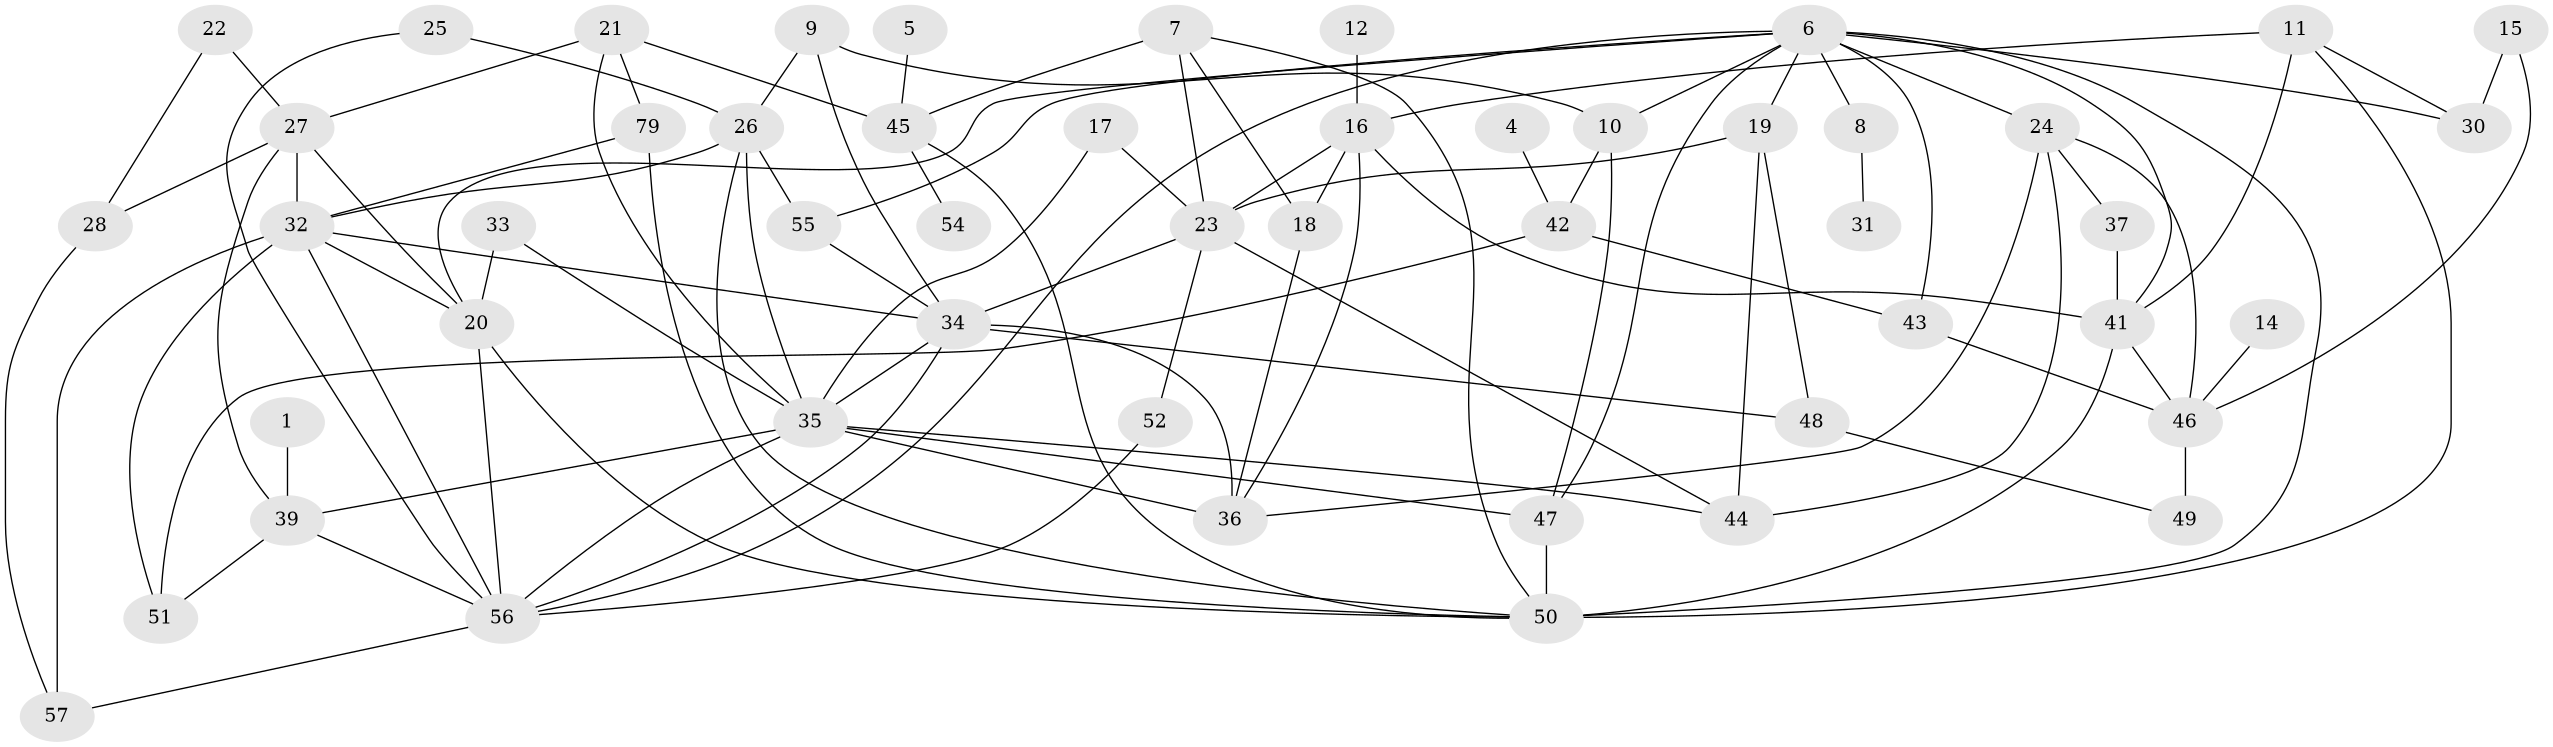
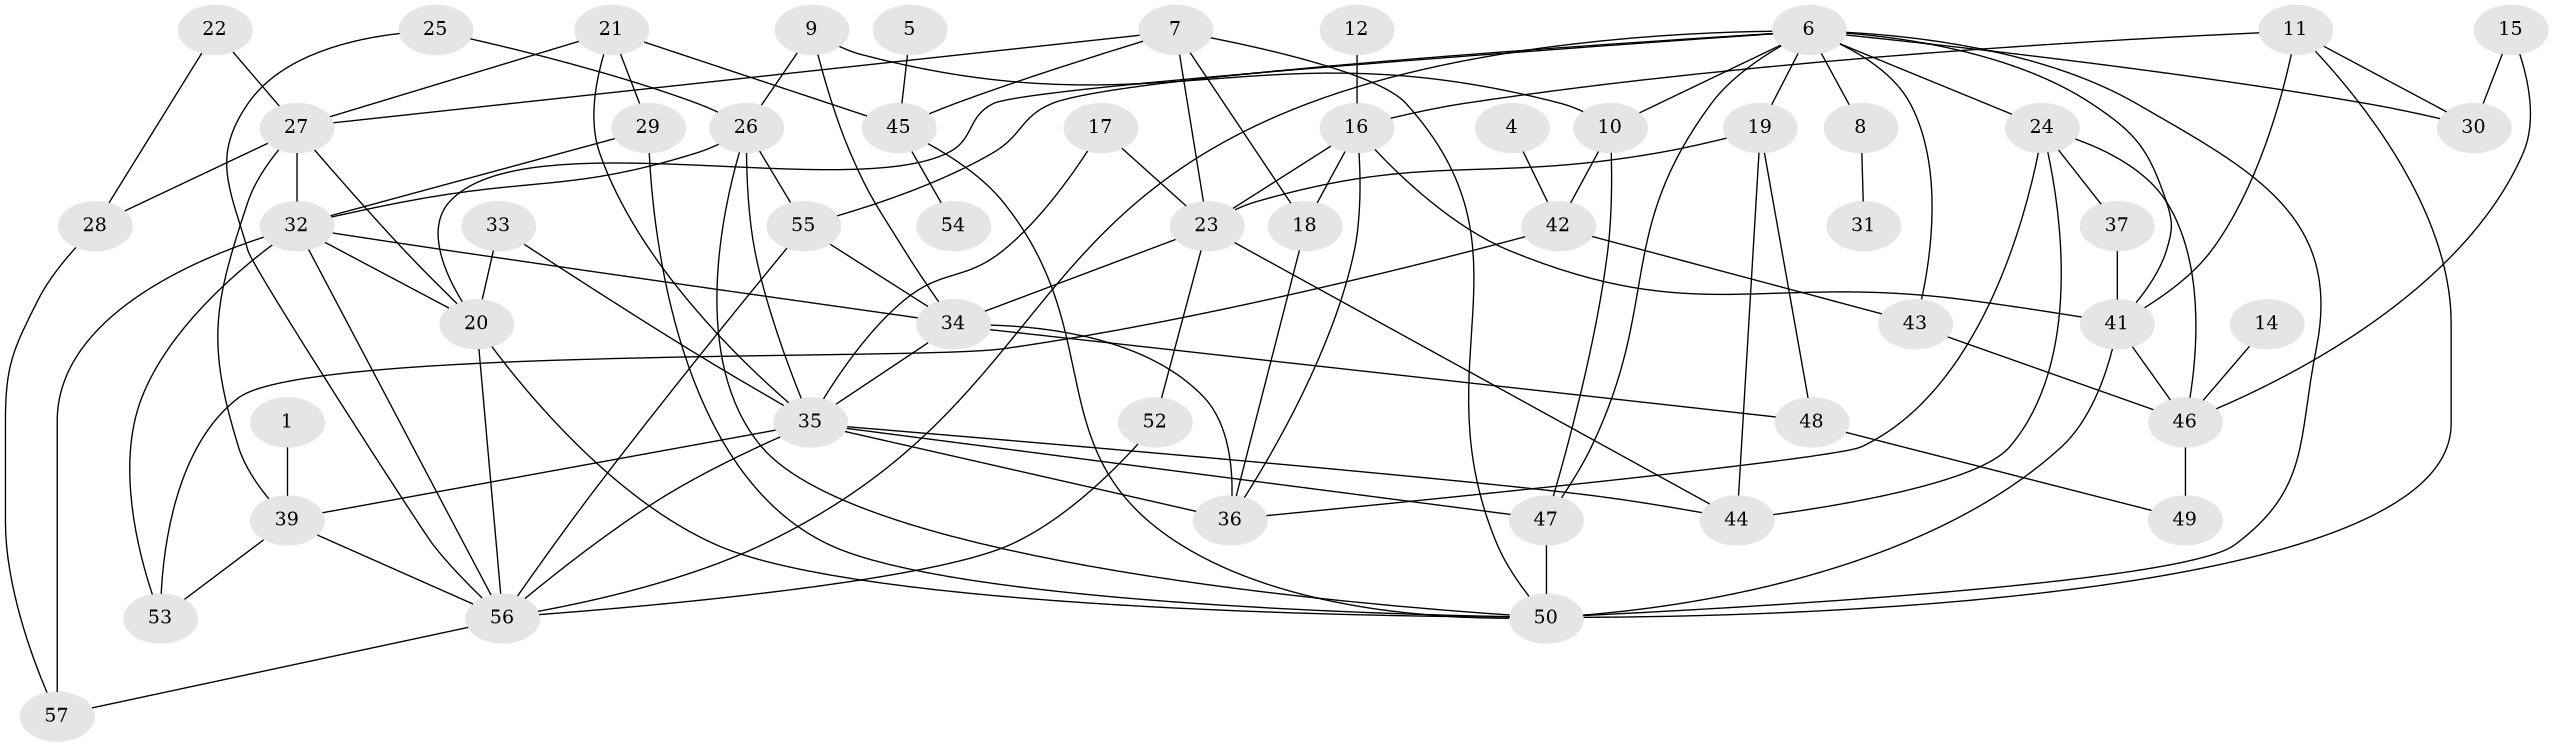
edge "7" -- "27": added
node "79": label "79" -> "29"
edge "34" -- "56": now "55" -- "56"
node "51": label "51" -> "53"
